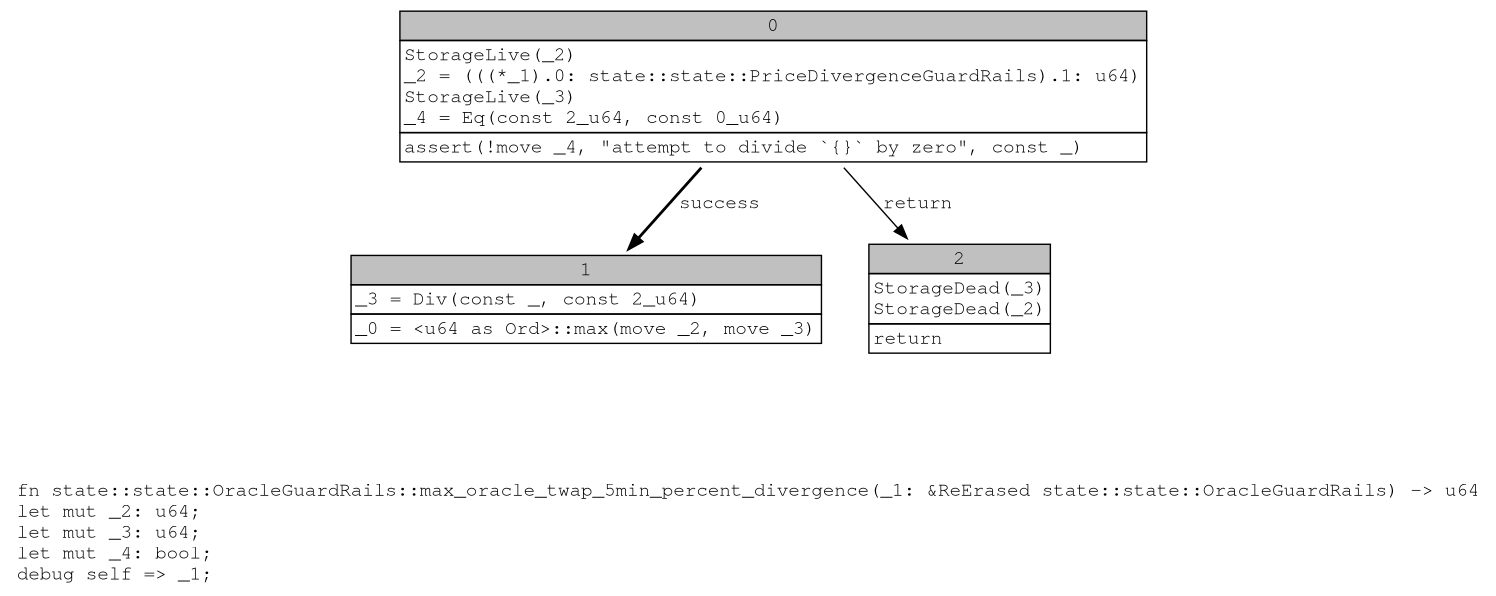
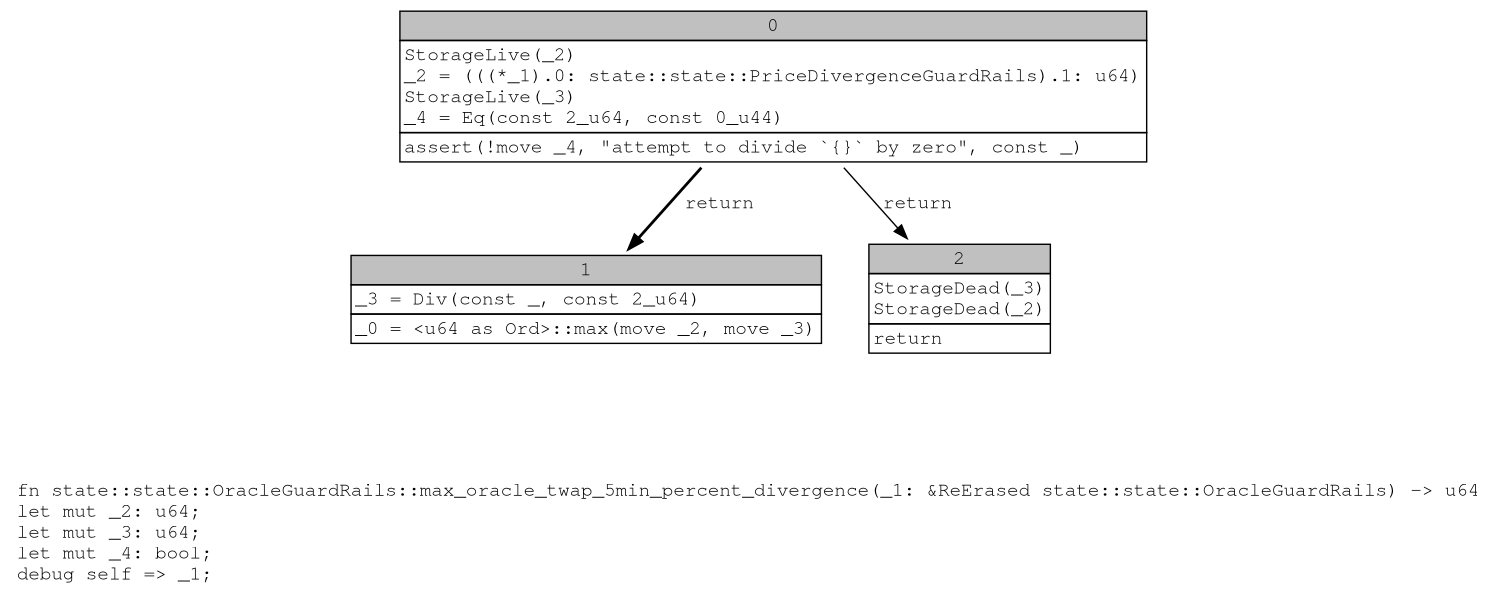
node "0": text "_4 = Eq(const 2_u64, const 0_u64)" -> "_4 = Eq(const 2_u64, const 0_u44)"
edge "0" -> "1": label "success" -> "return"
